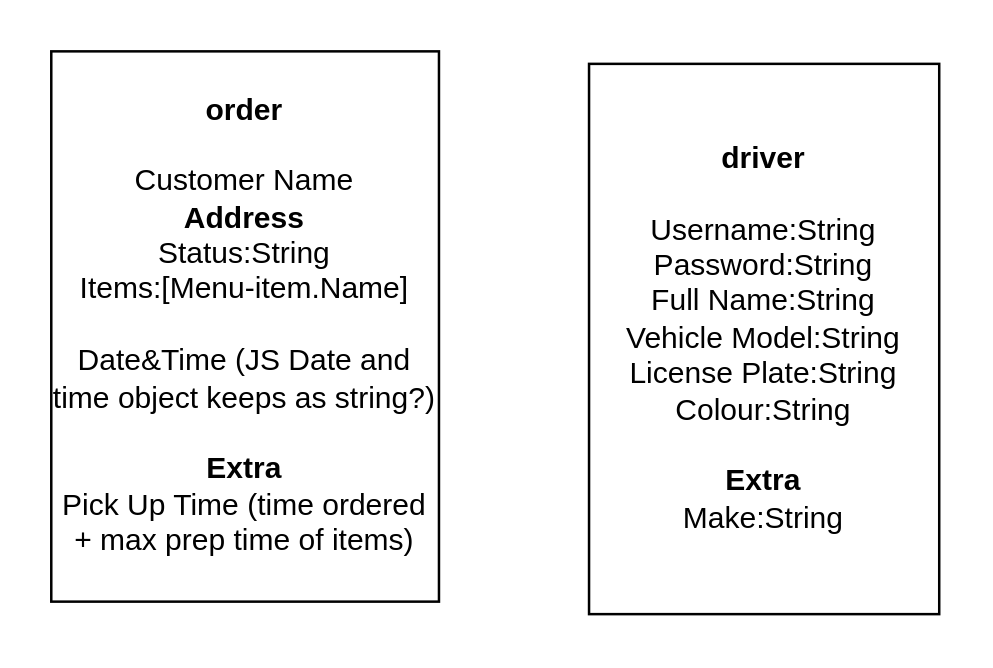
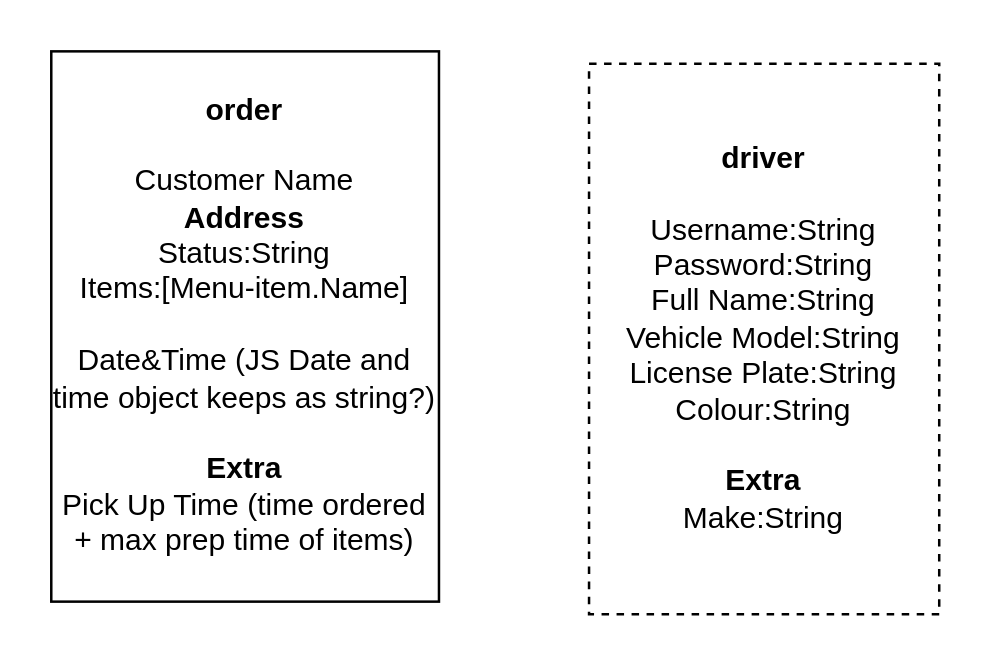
node "driver Username:String Password:String Full Name:String Vehicle Model:String License Plate:String Colour:String Extra Make:String": style solid -> dashed
